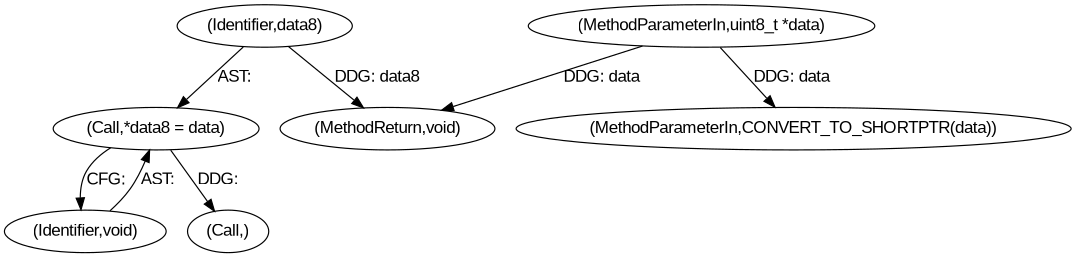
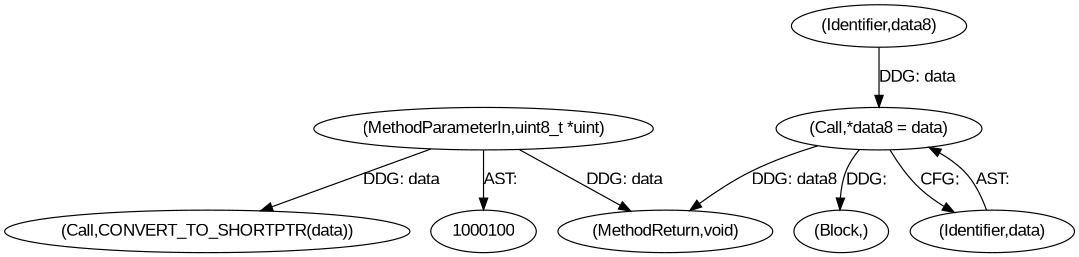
node "(MethodParameterIn,uint8_t *data)": label "(MethodParameterIn,uint8_t *data)" -> "(MethodParameterIn,uint8_t *uint)"
edge "(Identifier,data8)" -> "(MethodReturn,void)": now "(Call,*data8 = data)" -> "(MethodReturn,void)"
edge "(Identifier,data8)" -> "(Call,*data8 = data)": label "AST: " -> "DDG: data"
node "(MethodParameterIn,CONVERT_TO_SHORTPTR(data))": label "(MethodParameterIn,CONVERT_TO_SHORTPTR(data))" -> "(Call,CONVERT_TO_SHORTPTR(data))"
node "(Identifier,void)": label "(Identifier,void)" -> "(Identifier,data)"
node "(Call,)": label "(Call,)" -> "(Block,)"
node "1000100": added
